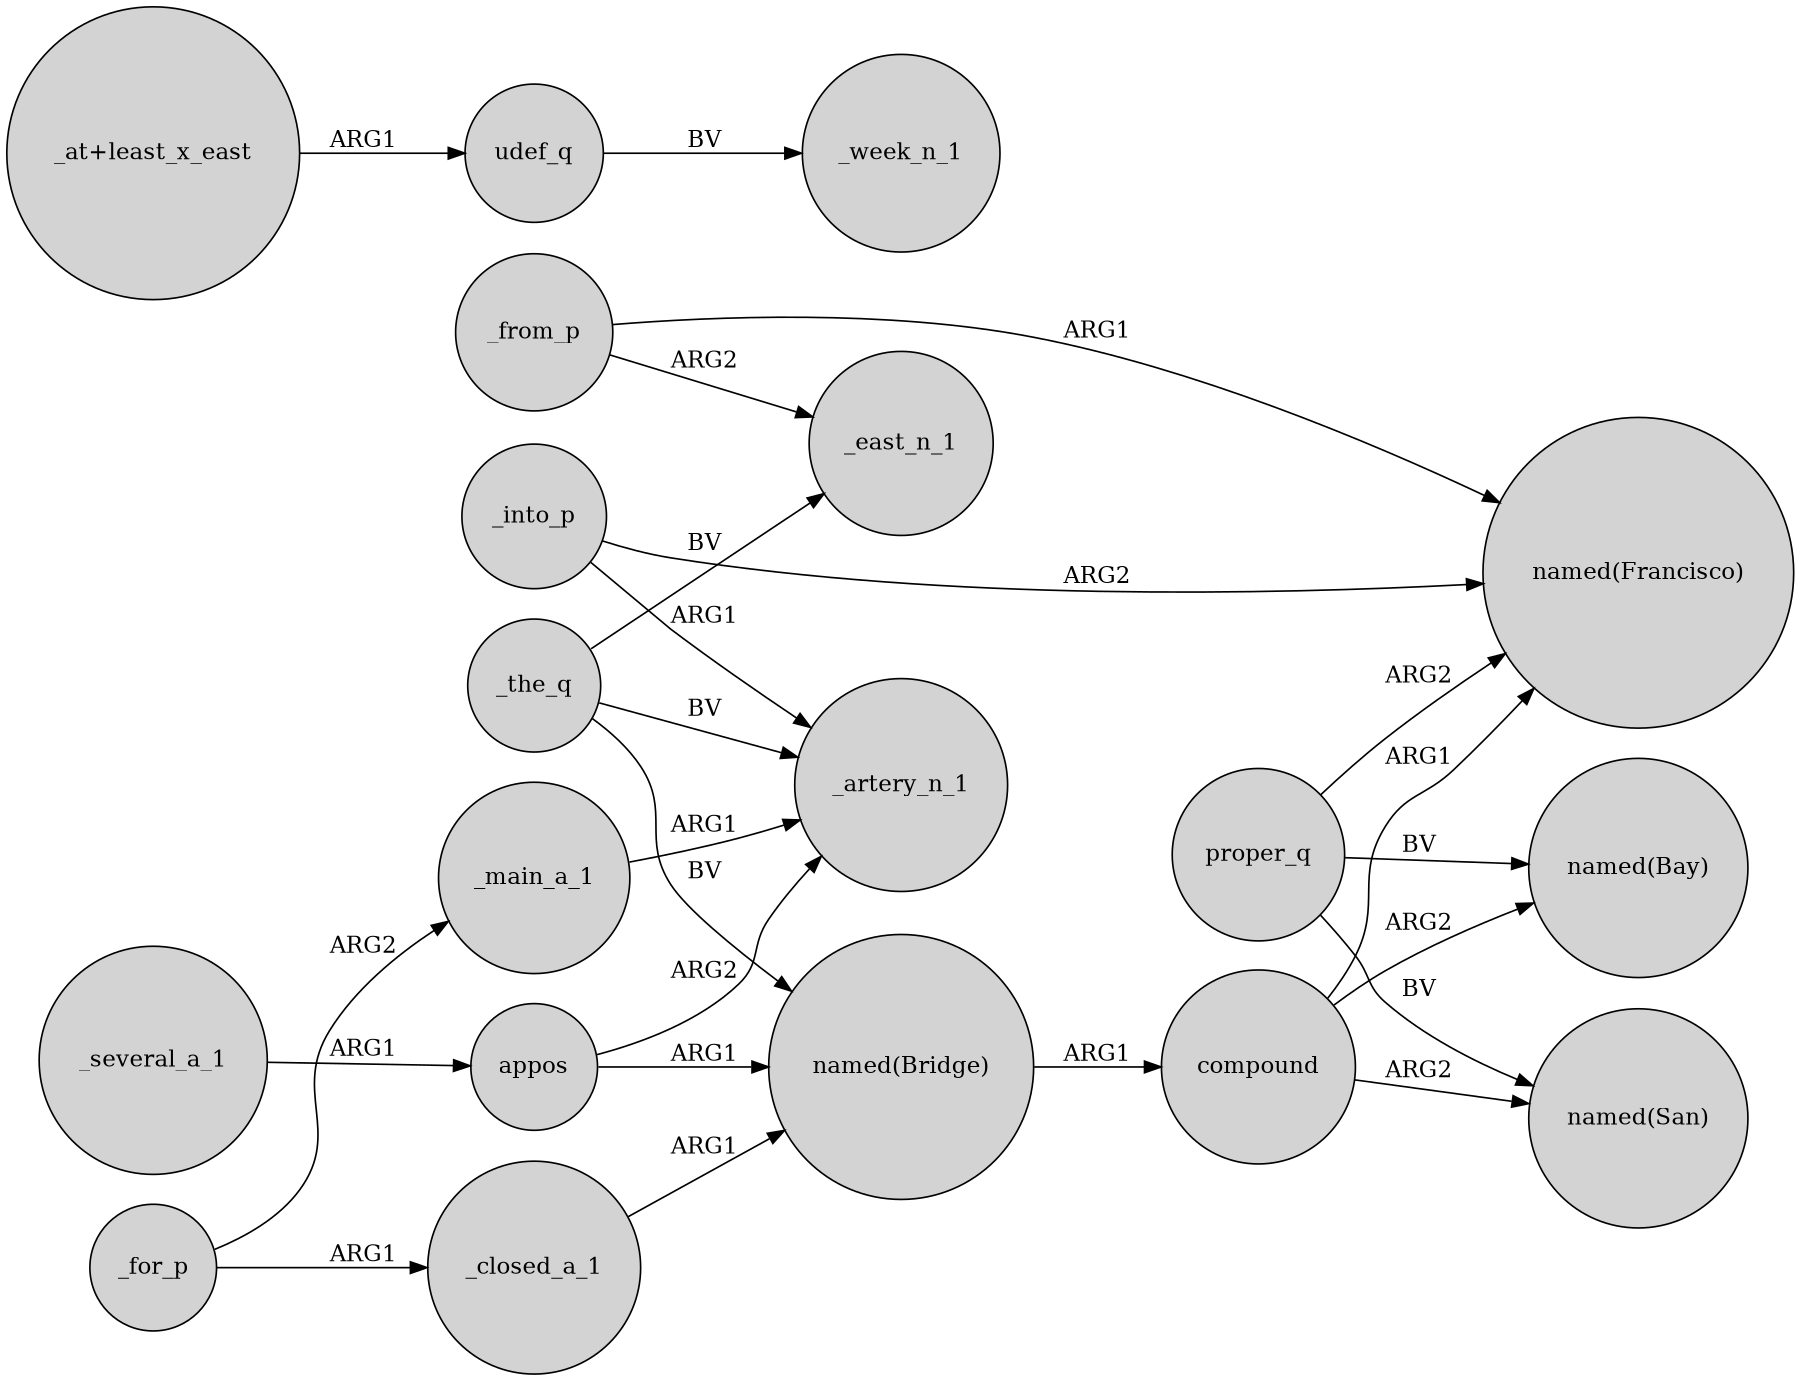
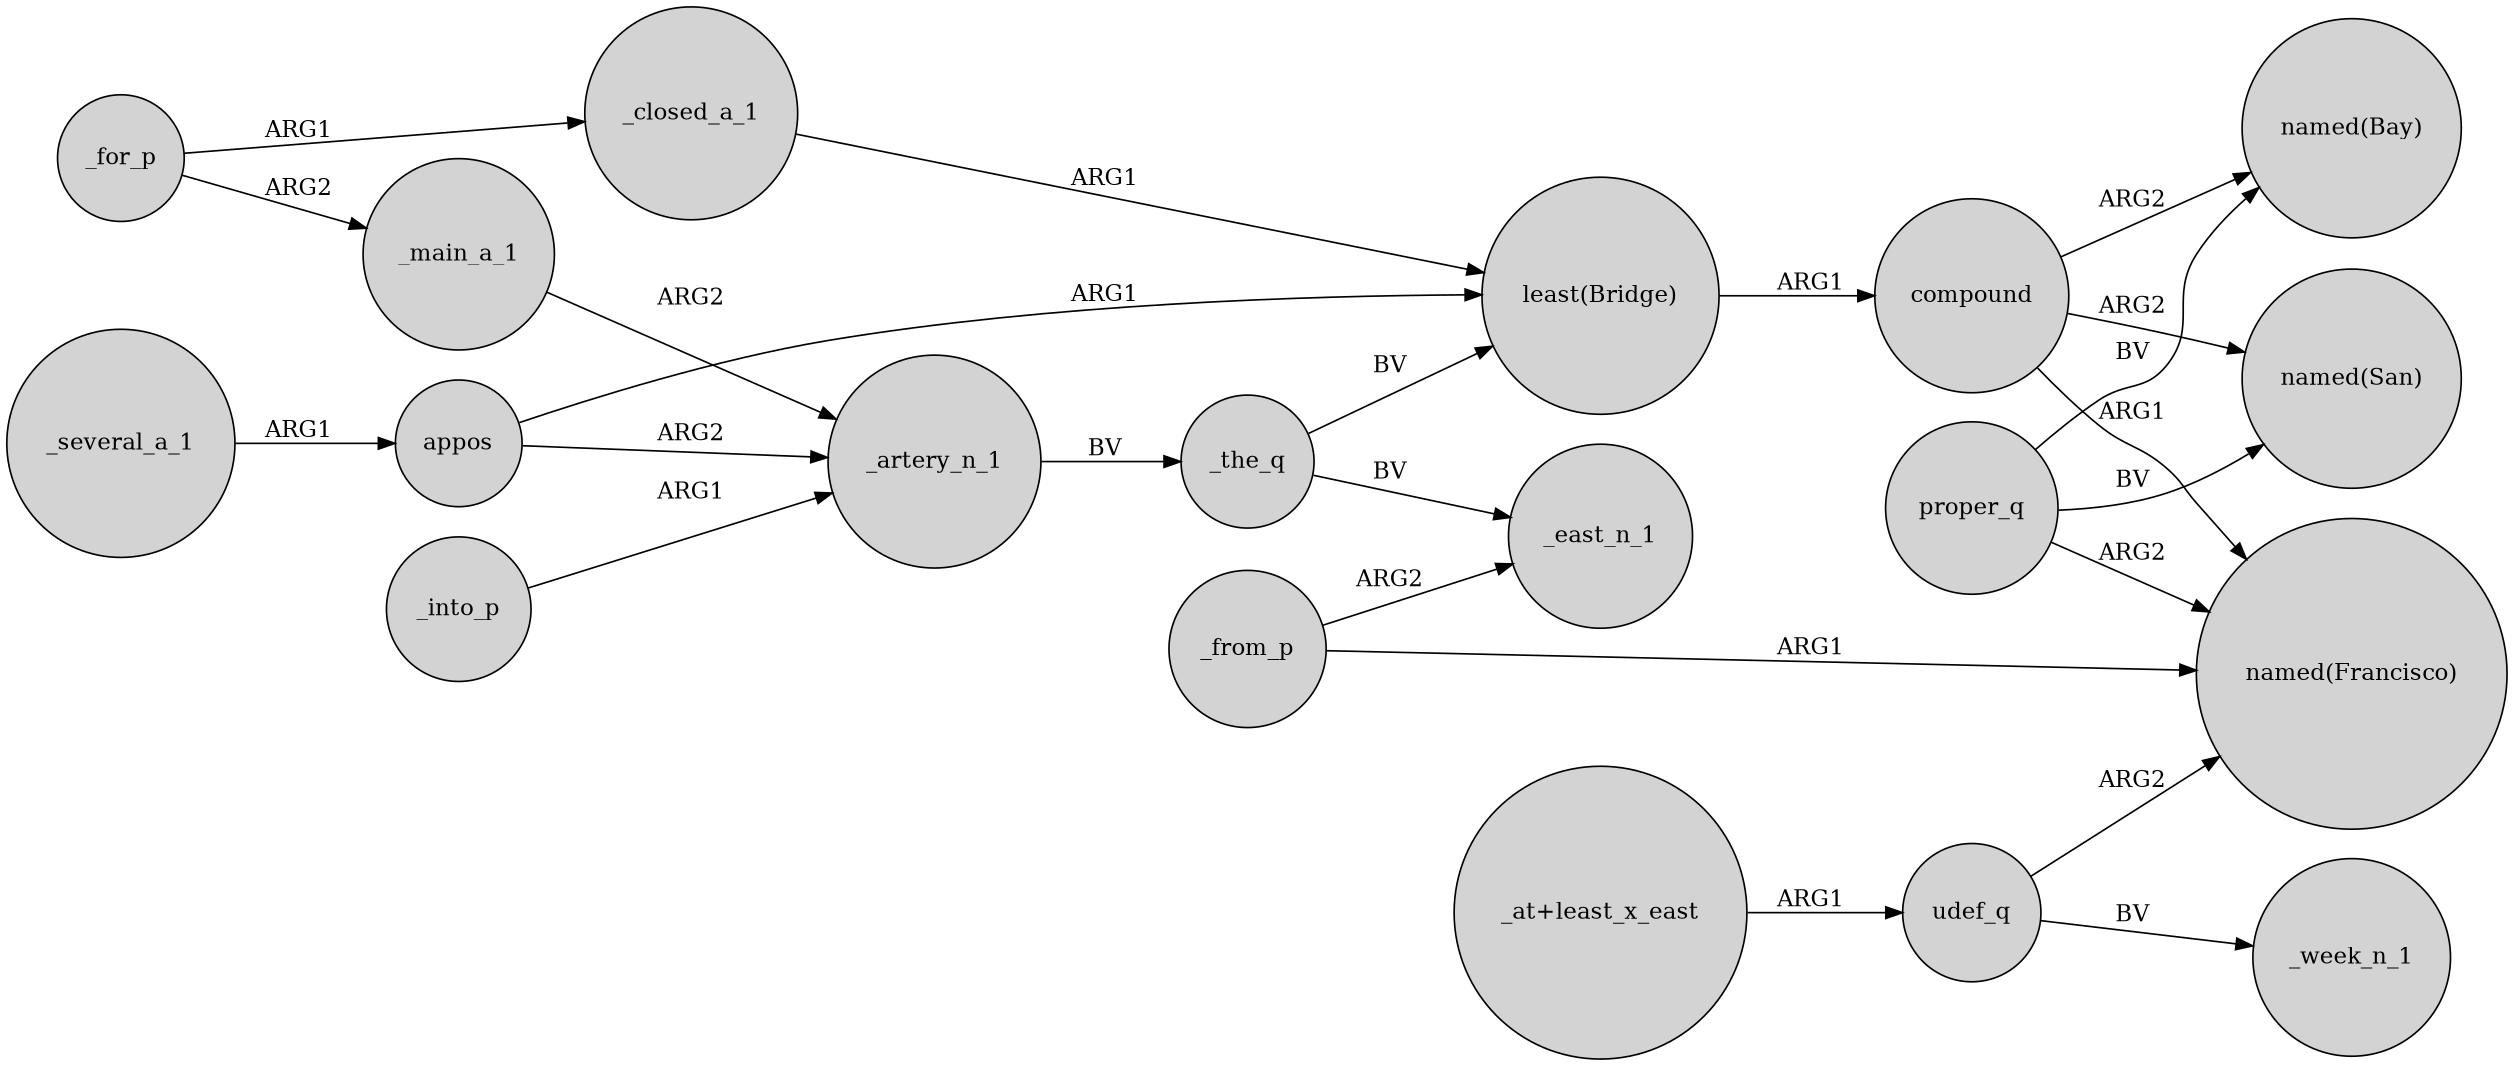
edge "_into_p" -> "named(Francisco)": now "udef_q" -> "named(Francisco)"
edge "_the_q" -> "_artery_n_1": reversed
edge "_main_a_1" -> "_artery_n_1": label "ARG1" -> "ARG2"
node "named(Bridge)": label "named(Bridge)" -> "least(Bridge)"
